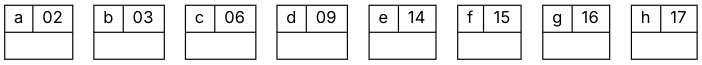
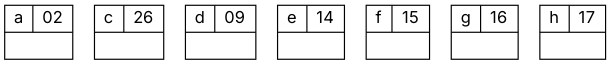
node "c": text "06" -> "26"
node "b": removed
